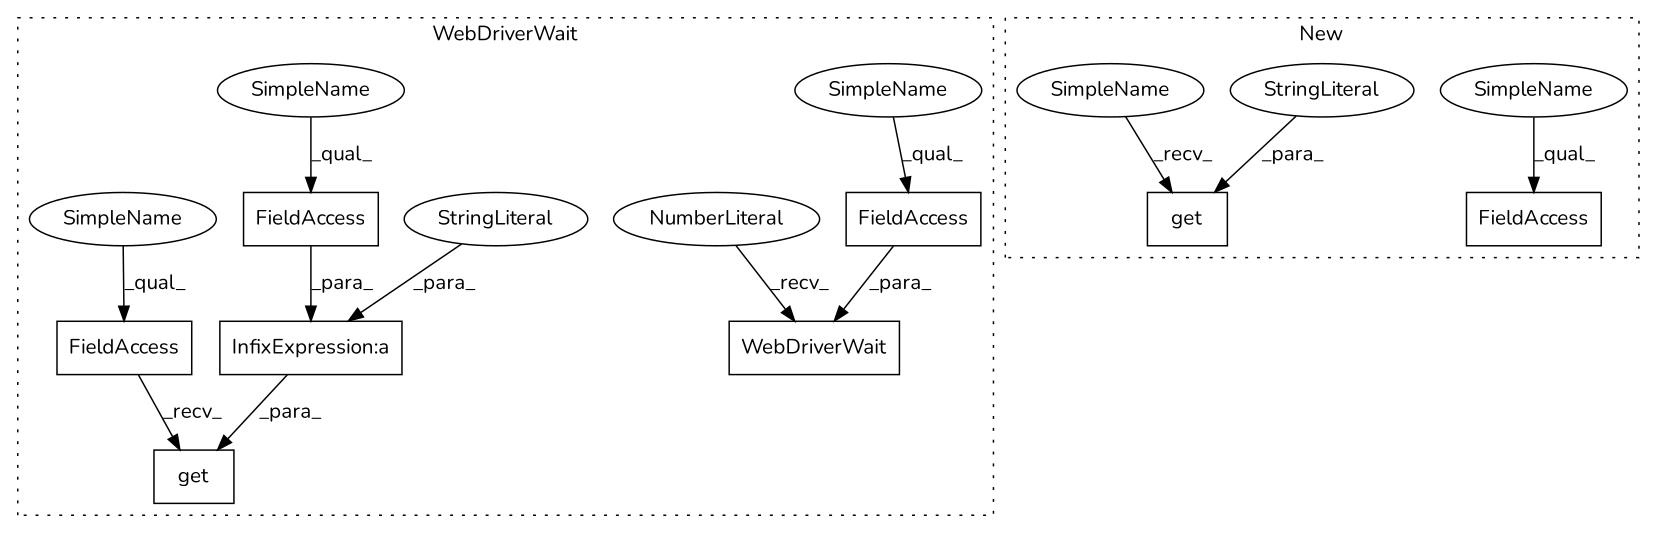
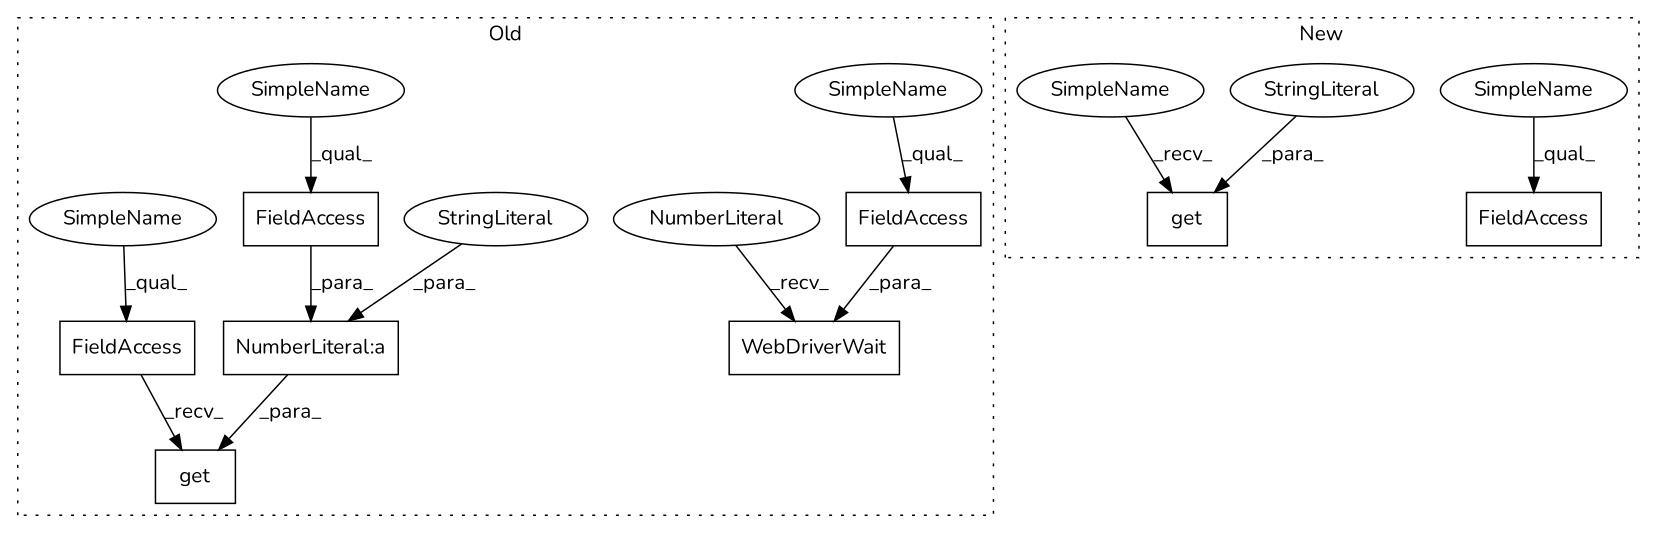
cluster "WebDriverWait": label "WebDriverWait" -> "Old"
node "InfixExpression:a": label "InfixExpression:a" -> "NumberLiteral:a"
